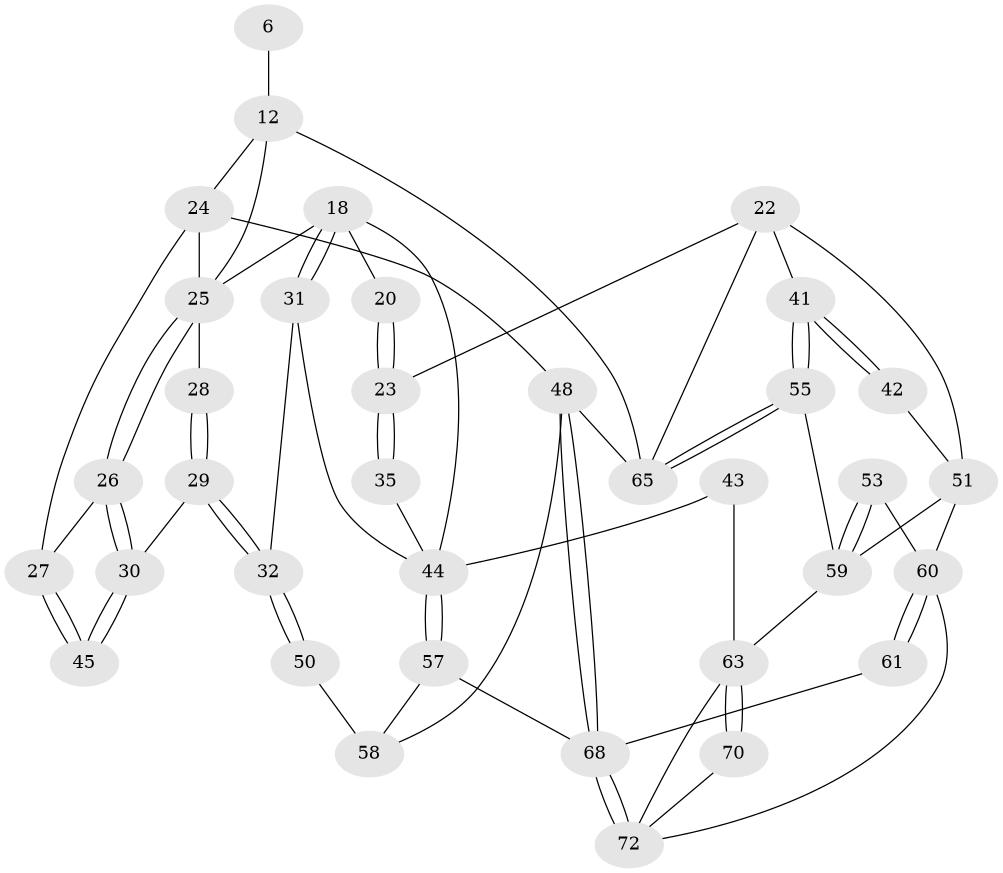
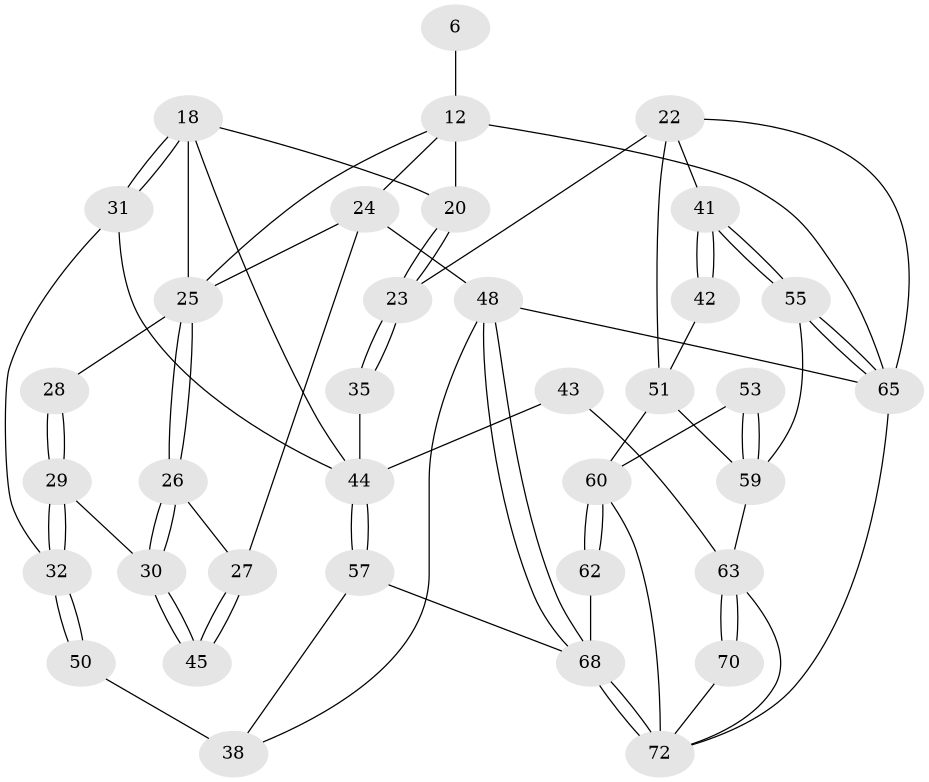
edge "12" -- "20": added
edge "65" -- "72": added
node "61": label "61" -> "62"
node "58": label "58" -> "38"
